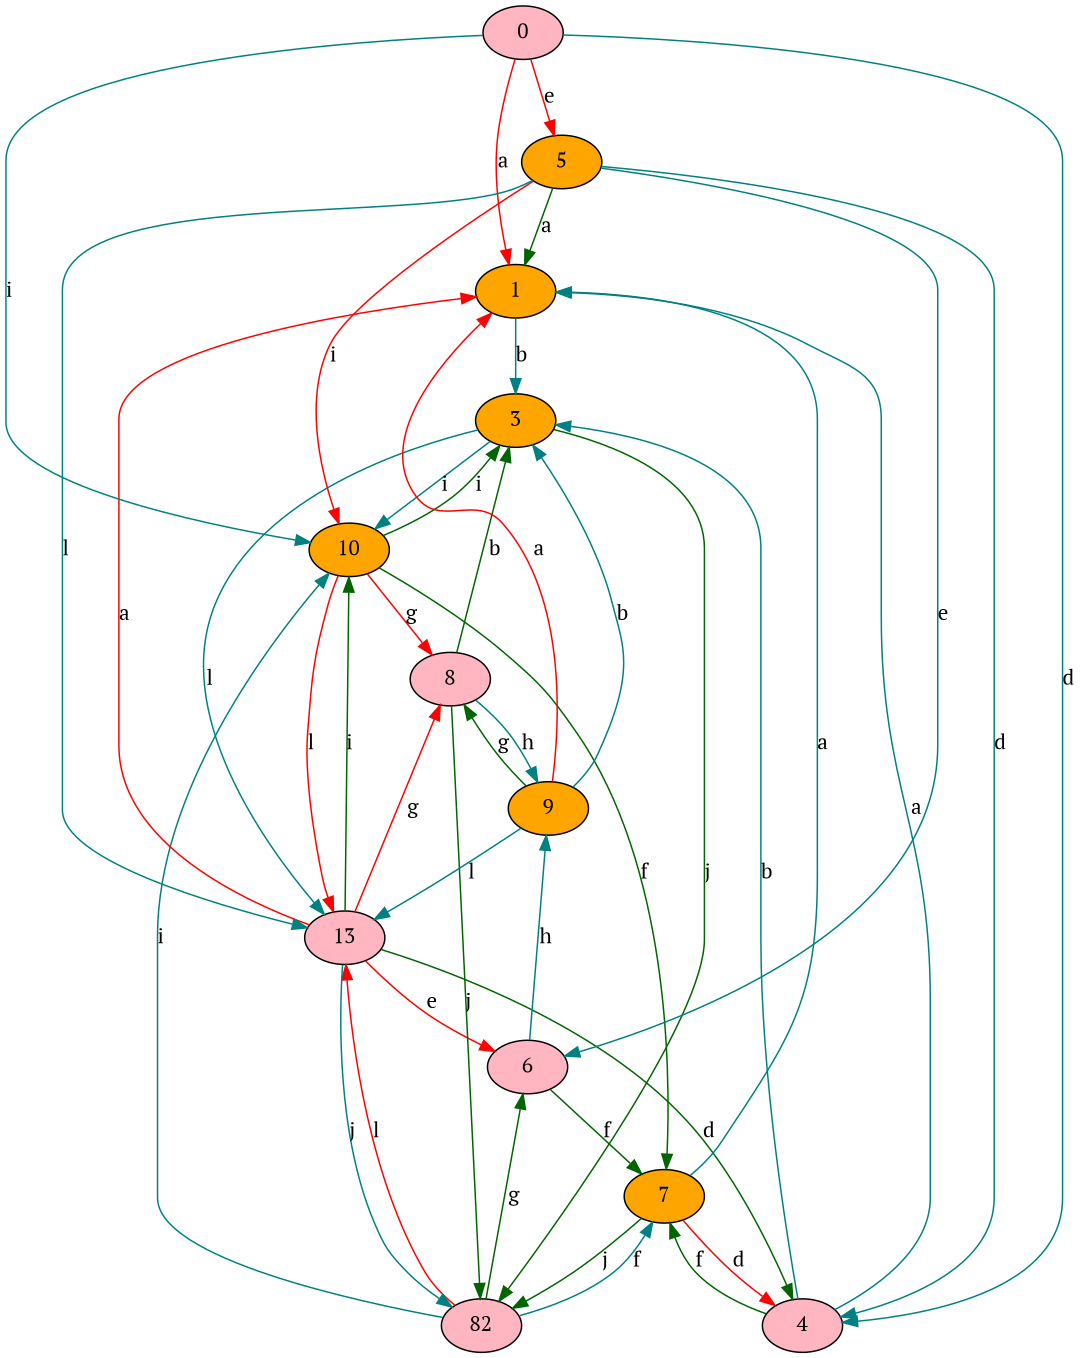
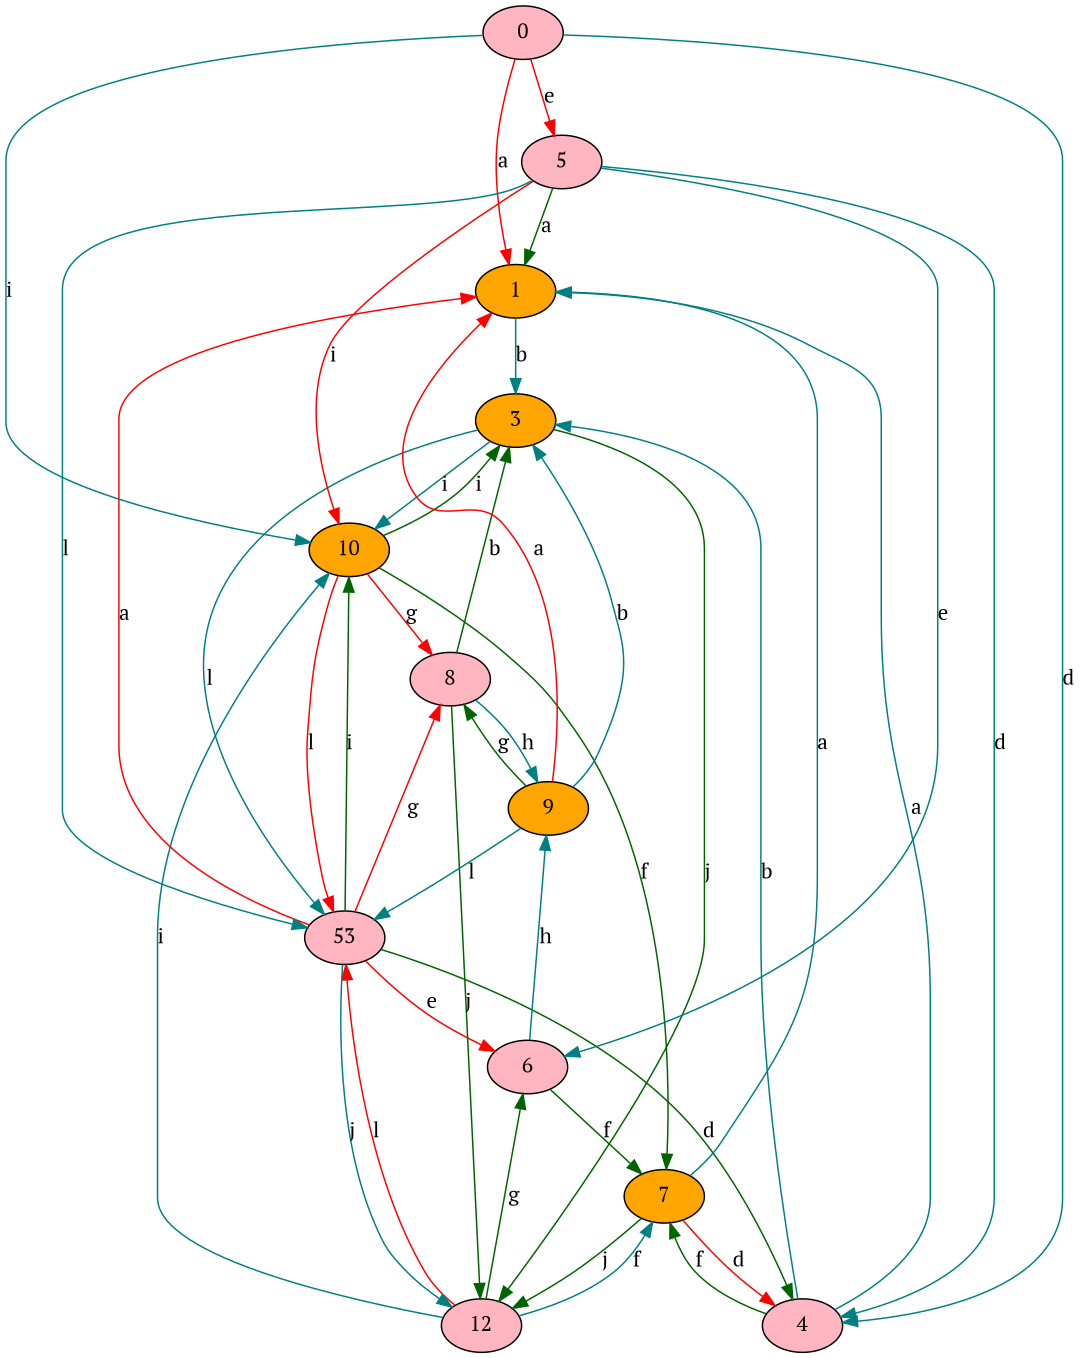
node "5": fillcolor orange -> lightpink
node "13": label "13" -> "53"
node "82": label "82" -> "12"
